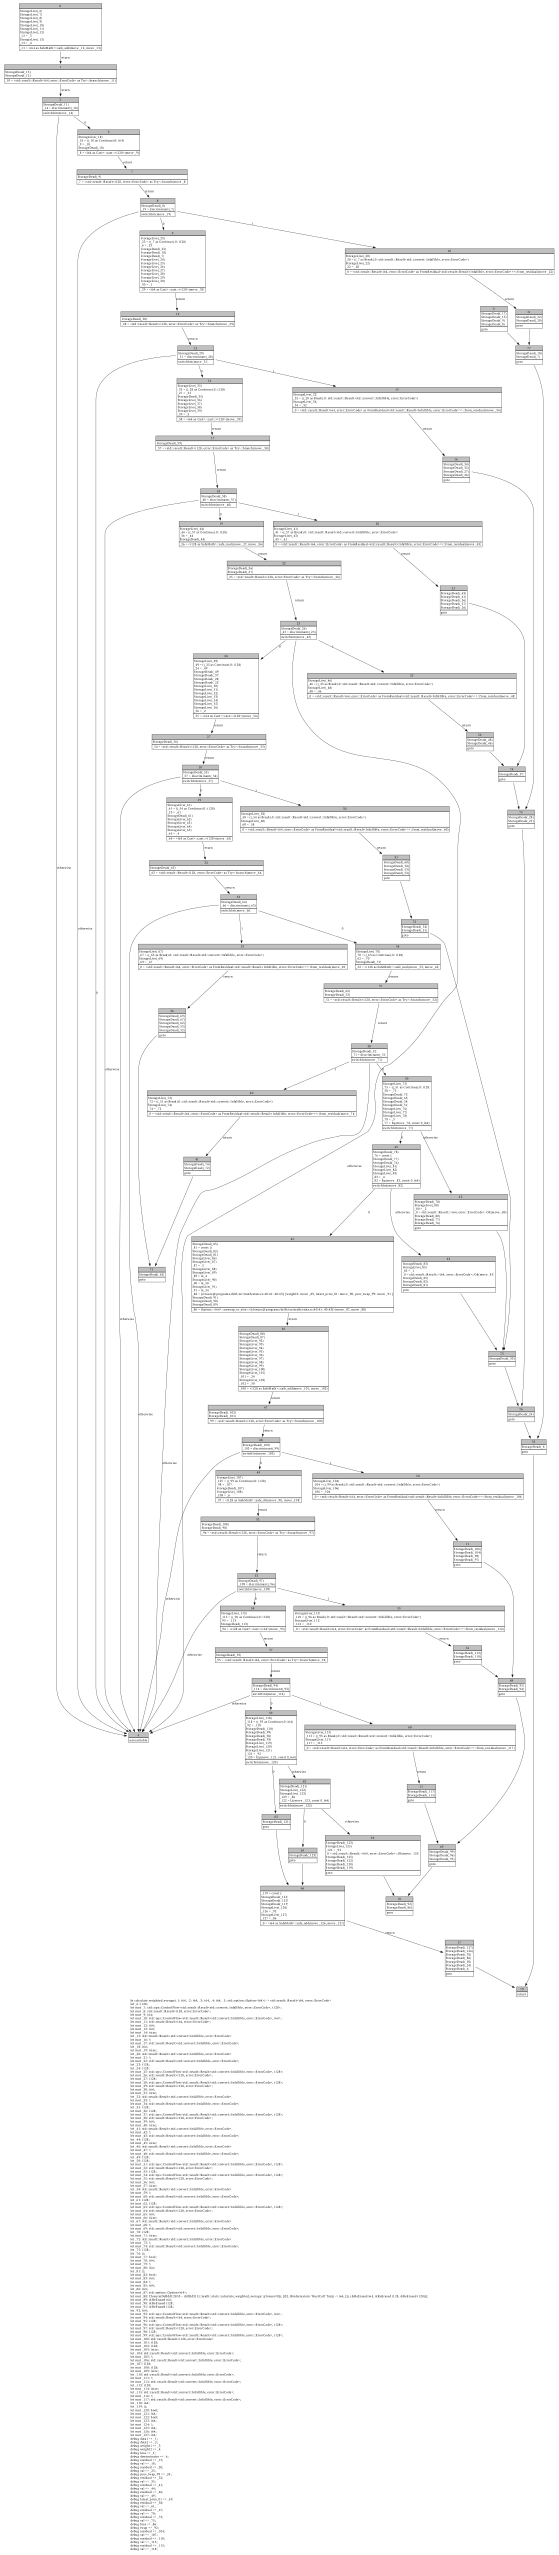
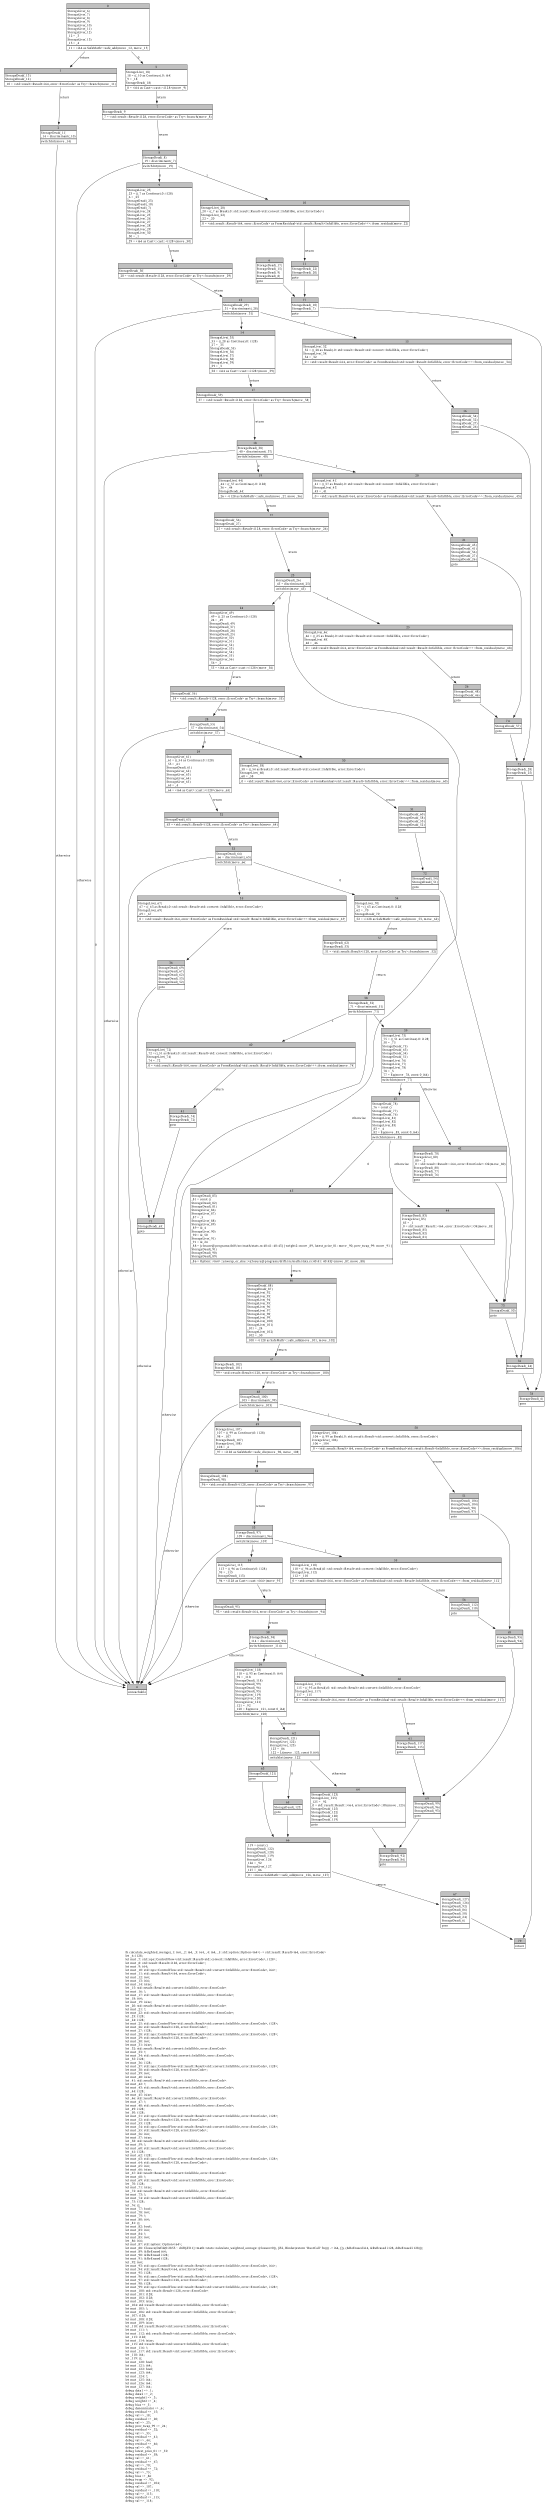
edge "2" -> "3": now "0" -> "3"
